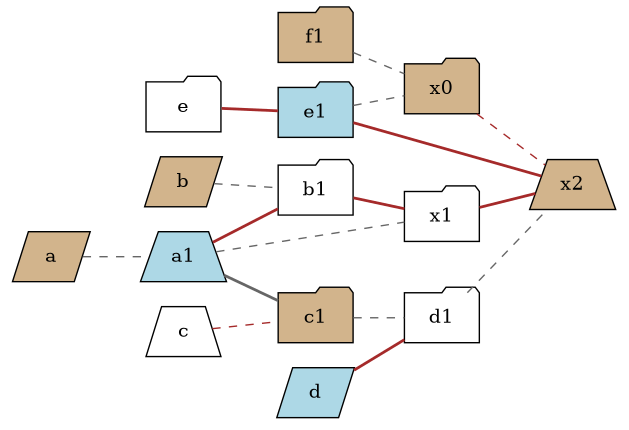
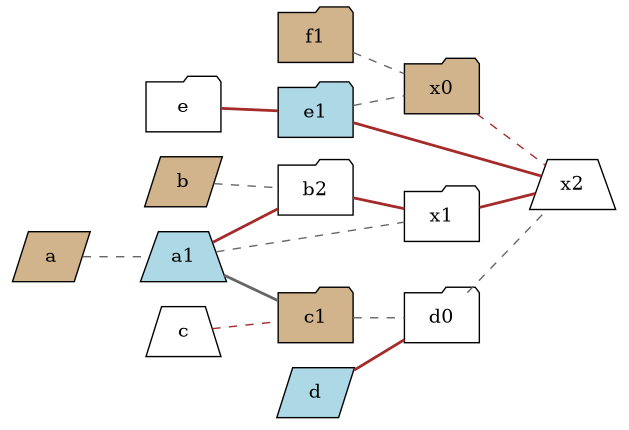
node "x2": fillcolor tan -> white
node "b1": label "b1" -> "b2"
node "d1": label "d1" -> "d0"
